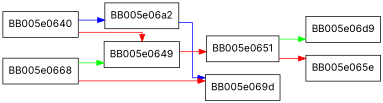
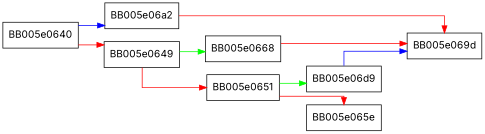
edge "BB005e06a2" -> "BB005e069d": color blue -> red
edge "BB005e06d9" -> "BB005e069d": added
edge "BB005e0668" -> "BB005e0649": reversed
